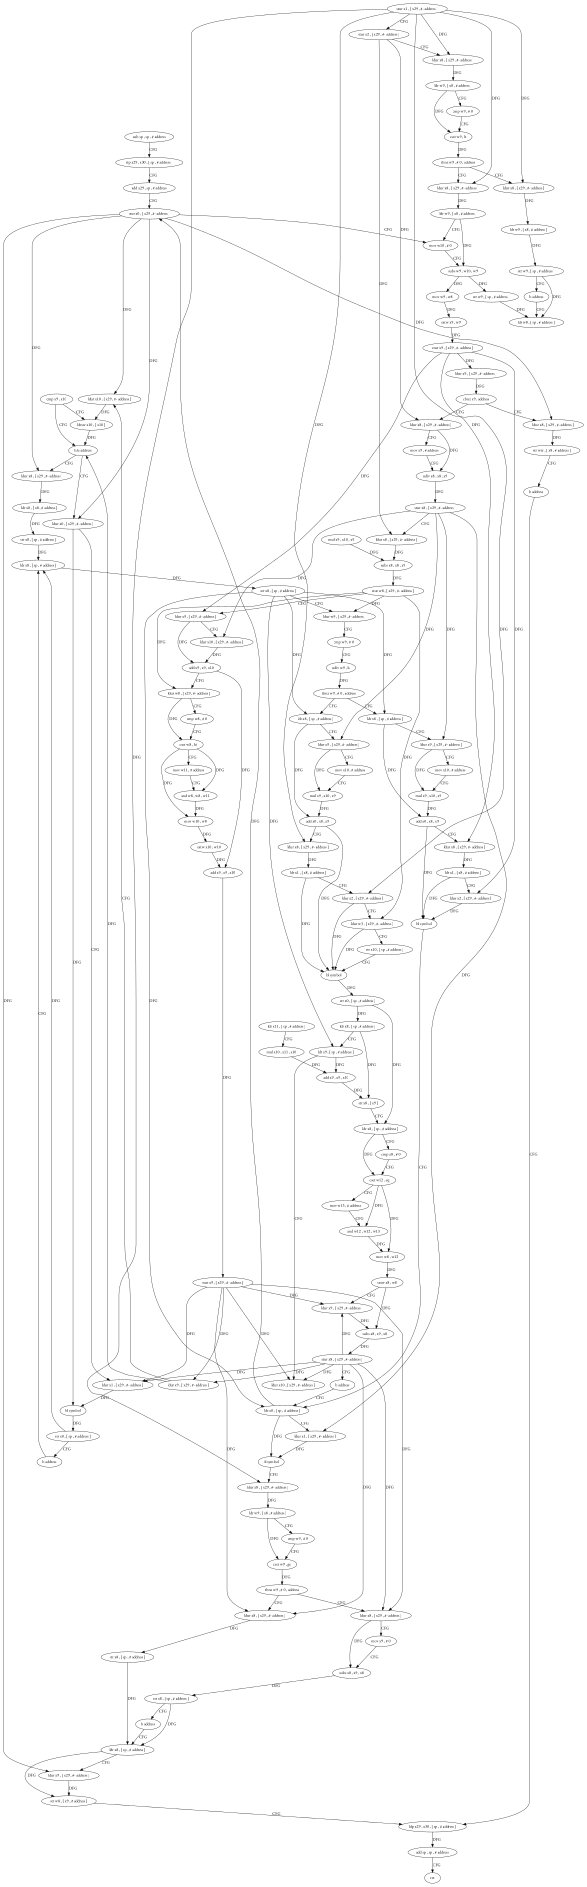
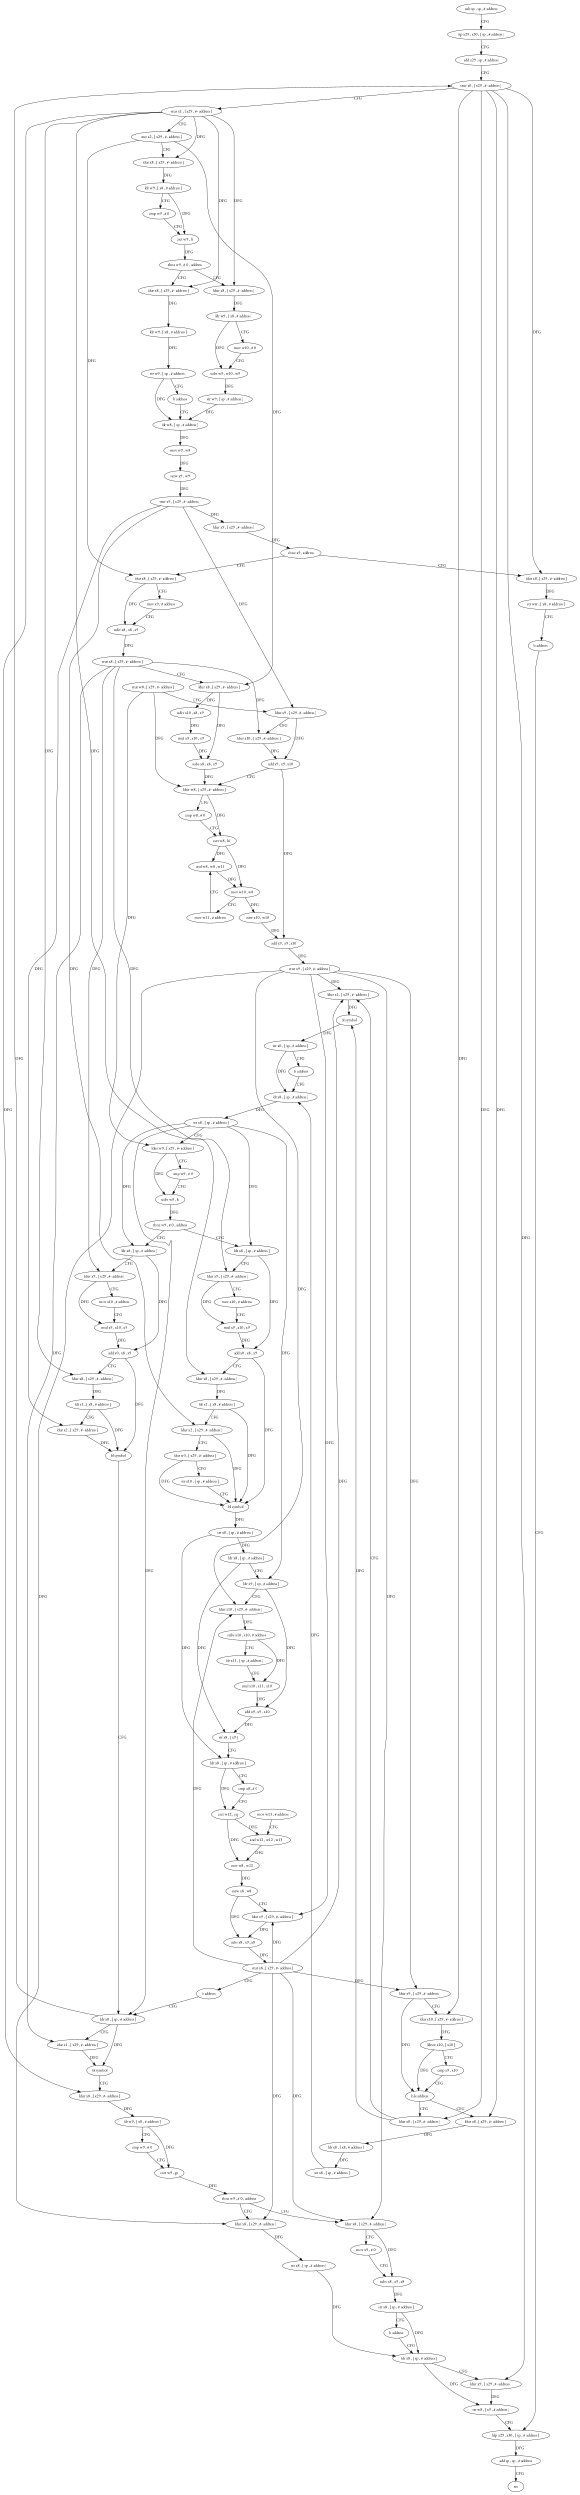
edge "stur x0 , [ x29 , #- address ]" -> "mov w10 , # 0": now "stur x0 , [ x29 , #- address ]" -> "stur x1 , [ x29 , #- address ]"
edge "subs w9 , w10 , w9" -> "mov w9 , w8": now "ldr w8 , [ sp , # address ]" -> "mov w9 , w8"
edge "cmp x9 , x10" -> "ldrsw x10 , [ x10 ]": reversed
edge "subs x8 , x8 , x9" -> "stur w8 , [ x29 , #- address ]": now "subs x8 , x8 , x9" -> "ldur w8 , [ x29 , #- address ]"
node "udiv x10 , x8 , x9": added
edge "stur w8 , [ x29 , #- address ]" -> "ldur w3 , [ x29 , #- address ]": removed, label "DFG"
edge "cset w8 , hi" -> "mov w11 , # address": now "mov w10 , w8" -> "mov w11 , # address"
edge "ldur w9 , [ x29 , #- address ]" -> "udiv w9 , ls": added, label "DFG"
edge "cset w12 , eq" -> "mov w13 , # address": removed, label "CFG"
node "subs x10 , x10 , # address": added
